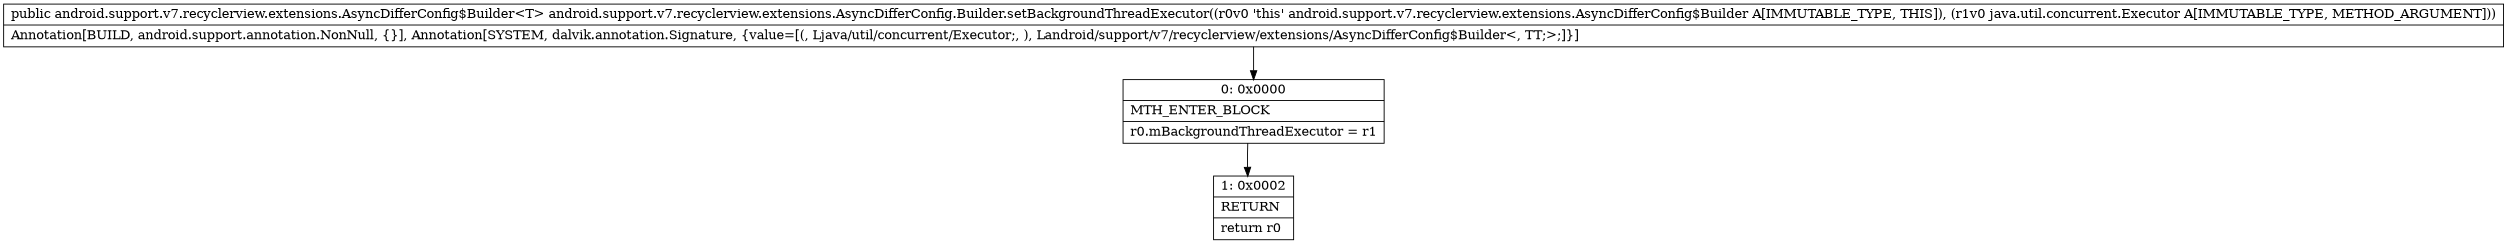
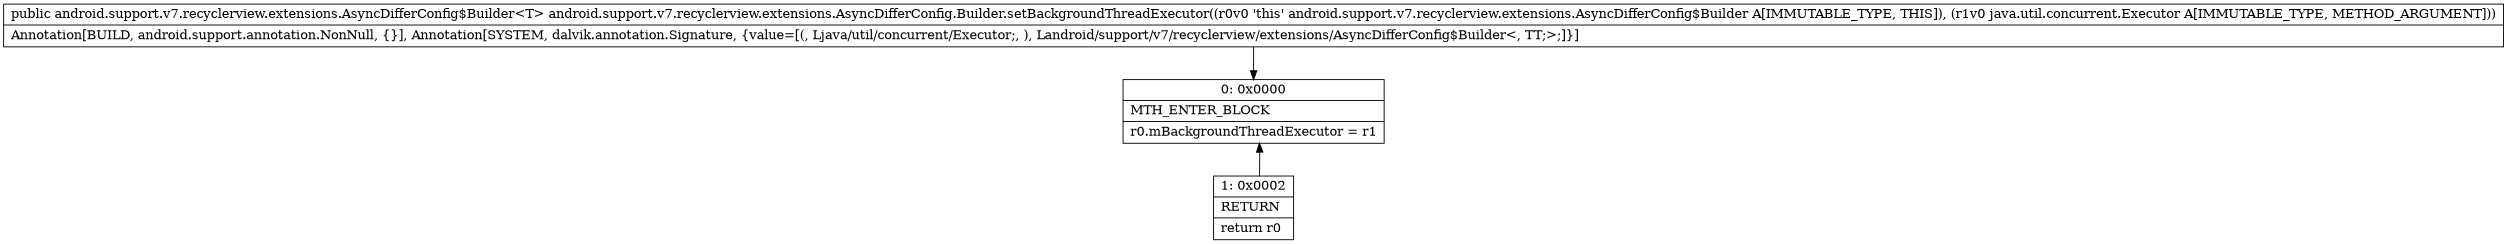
edge "0: 0x0000" -> "1: 0x0002": reversed
